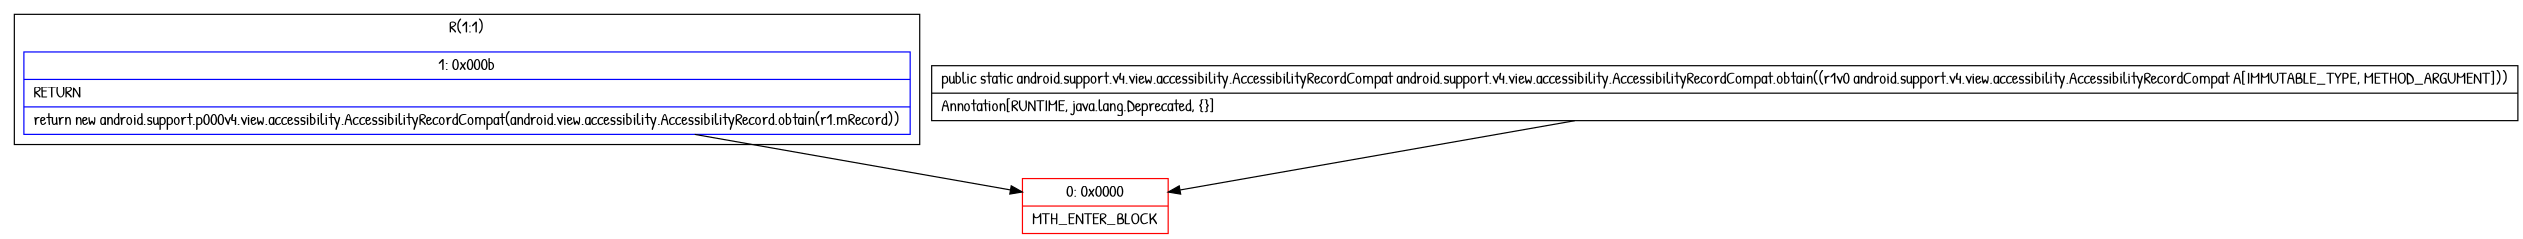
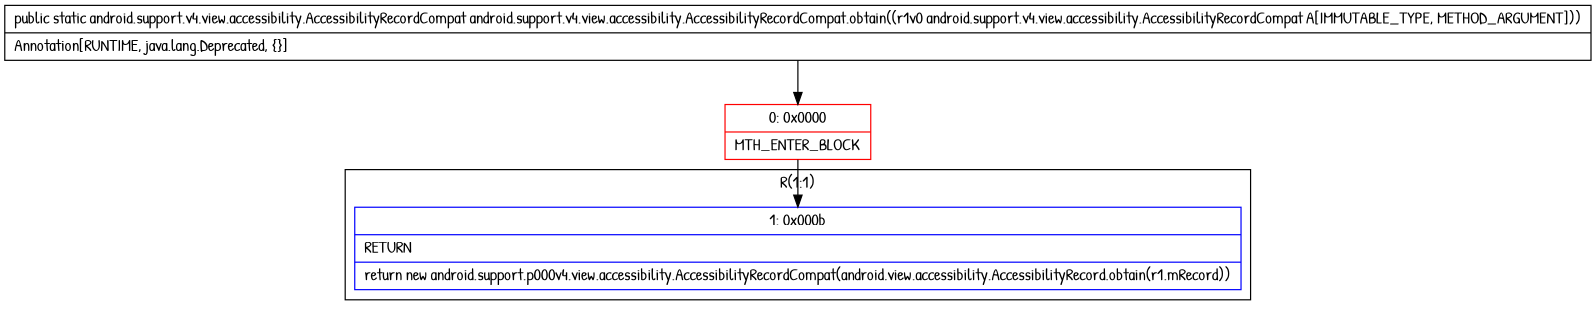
edge "1: 0x000b" -> "0: 0x0000": reversed
